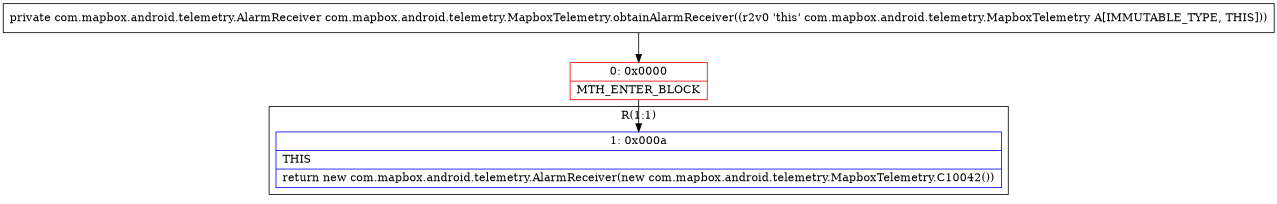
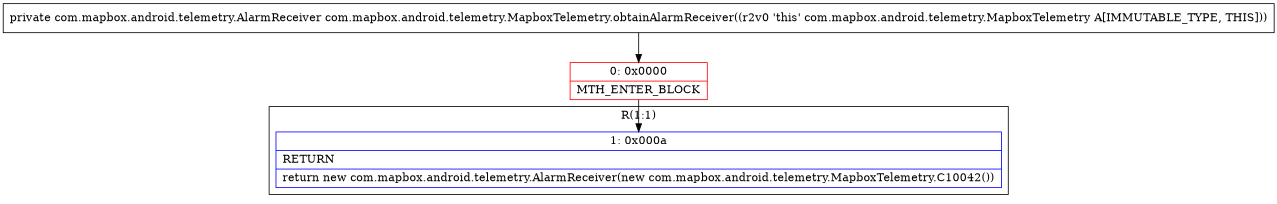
node "1: 0x000a": text "THIS" -> "RETURN"
